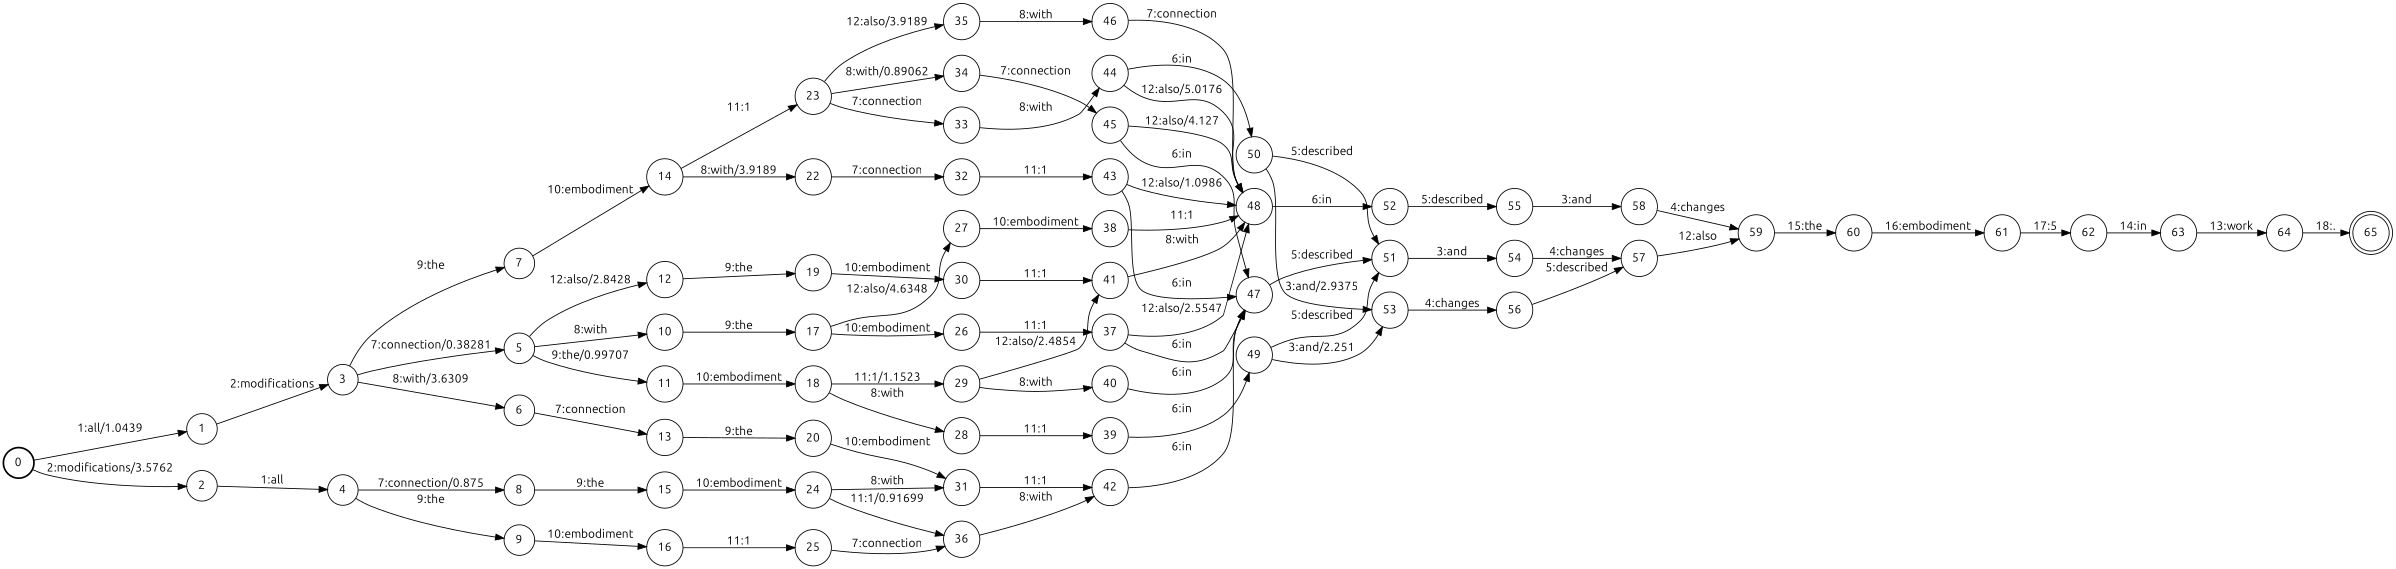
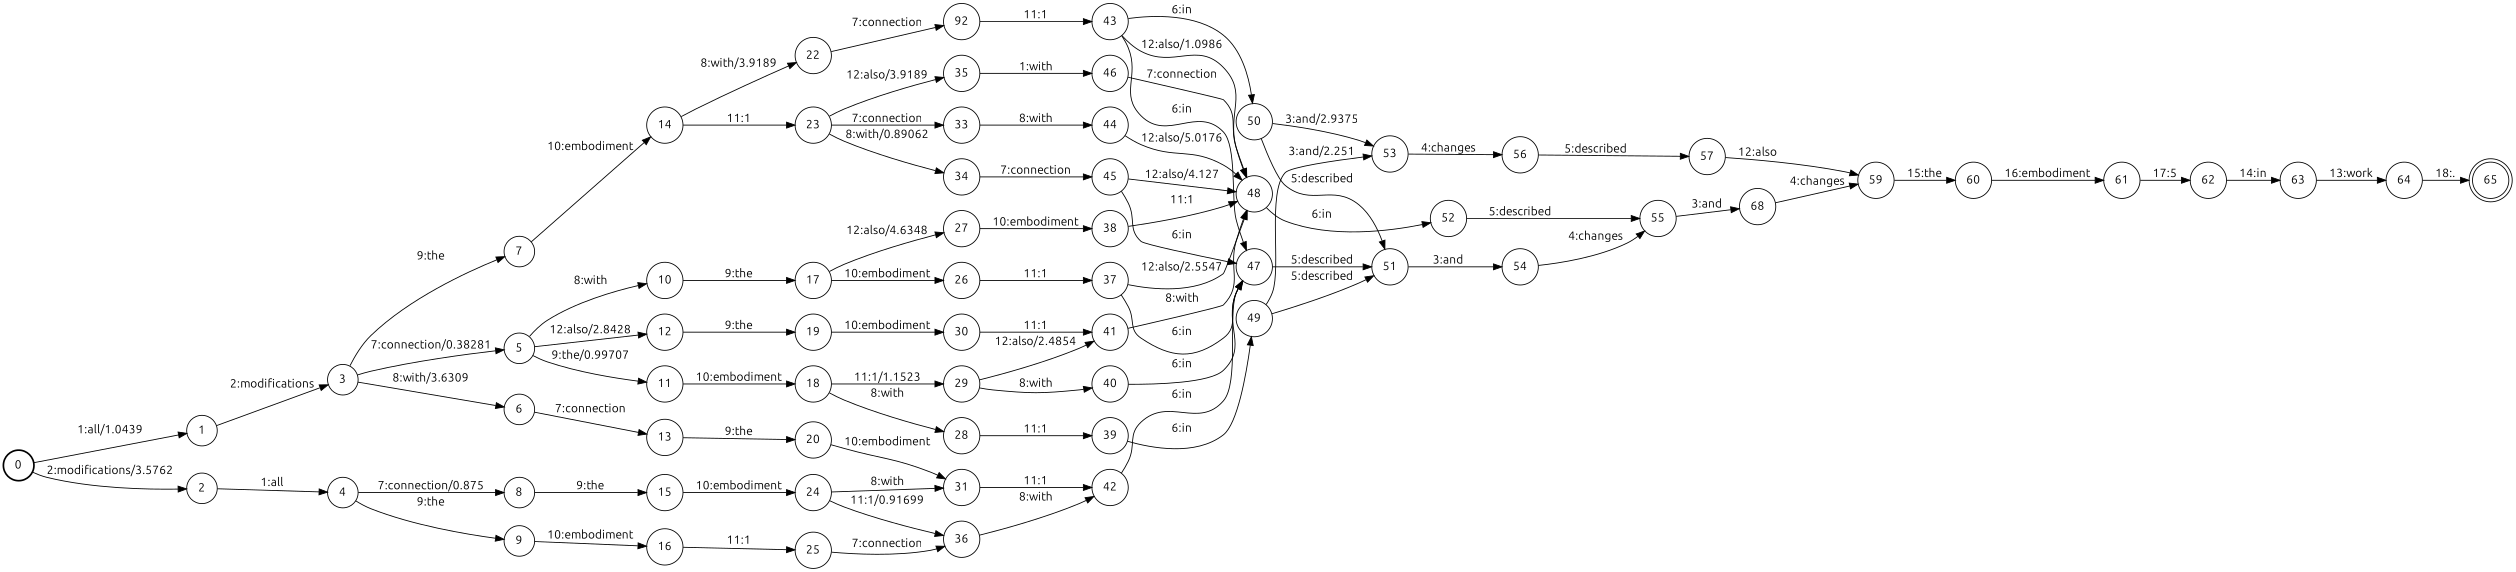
edge "35" -> "46": label "8:with" -> "1:with"
edge "44" -> "50": now "43" -> "50"
node "32": label "32" -> "92"
node "58": label "58" -> "68"
edge "54" -> "57": now "54" -> "55"
